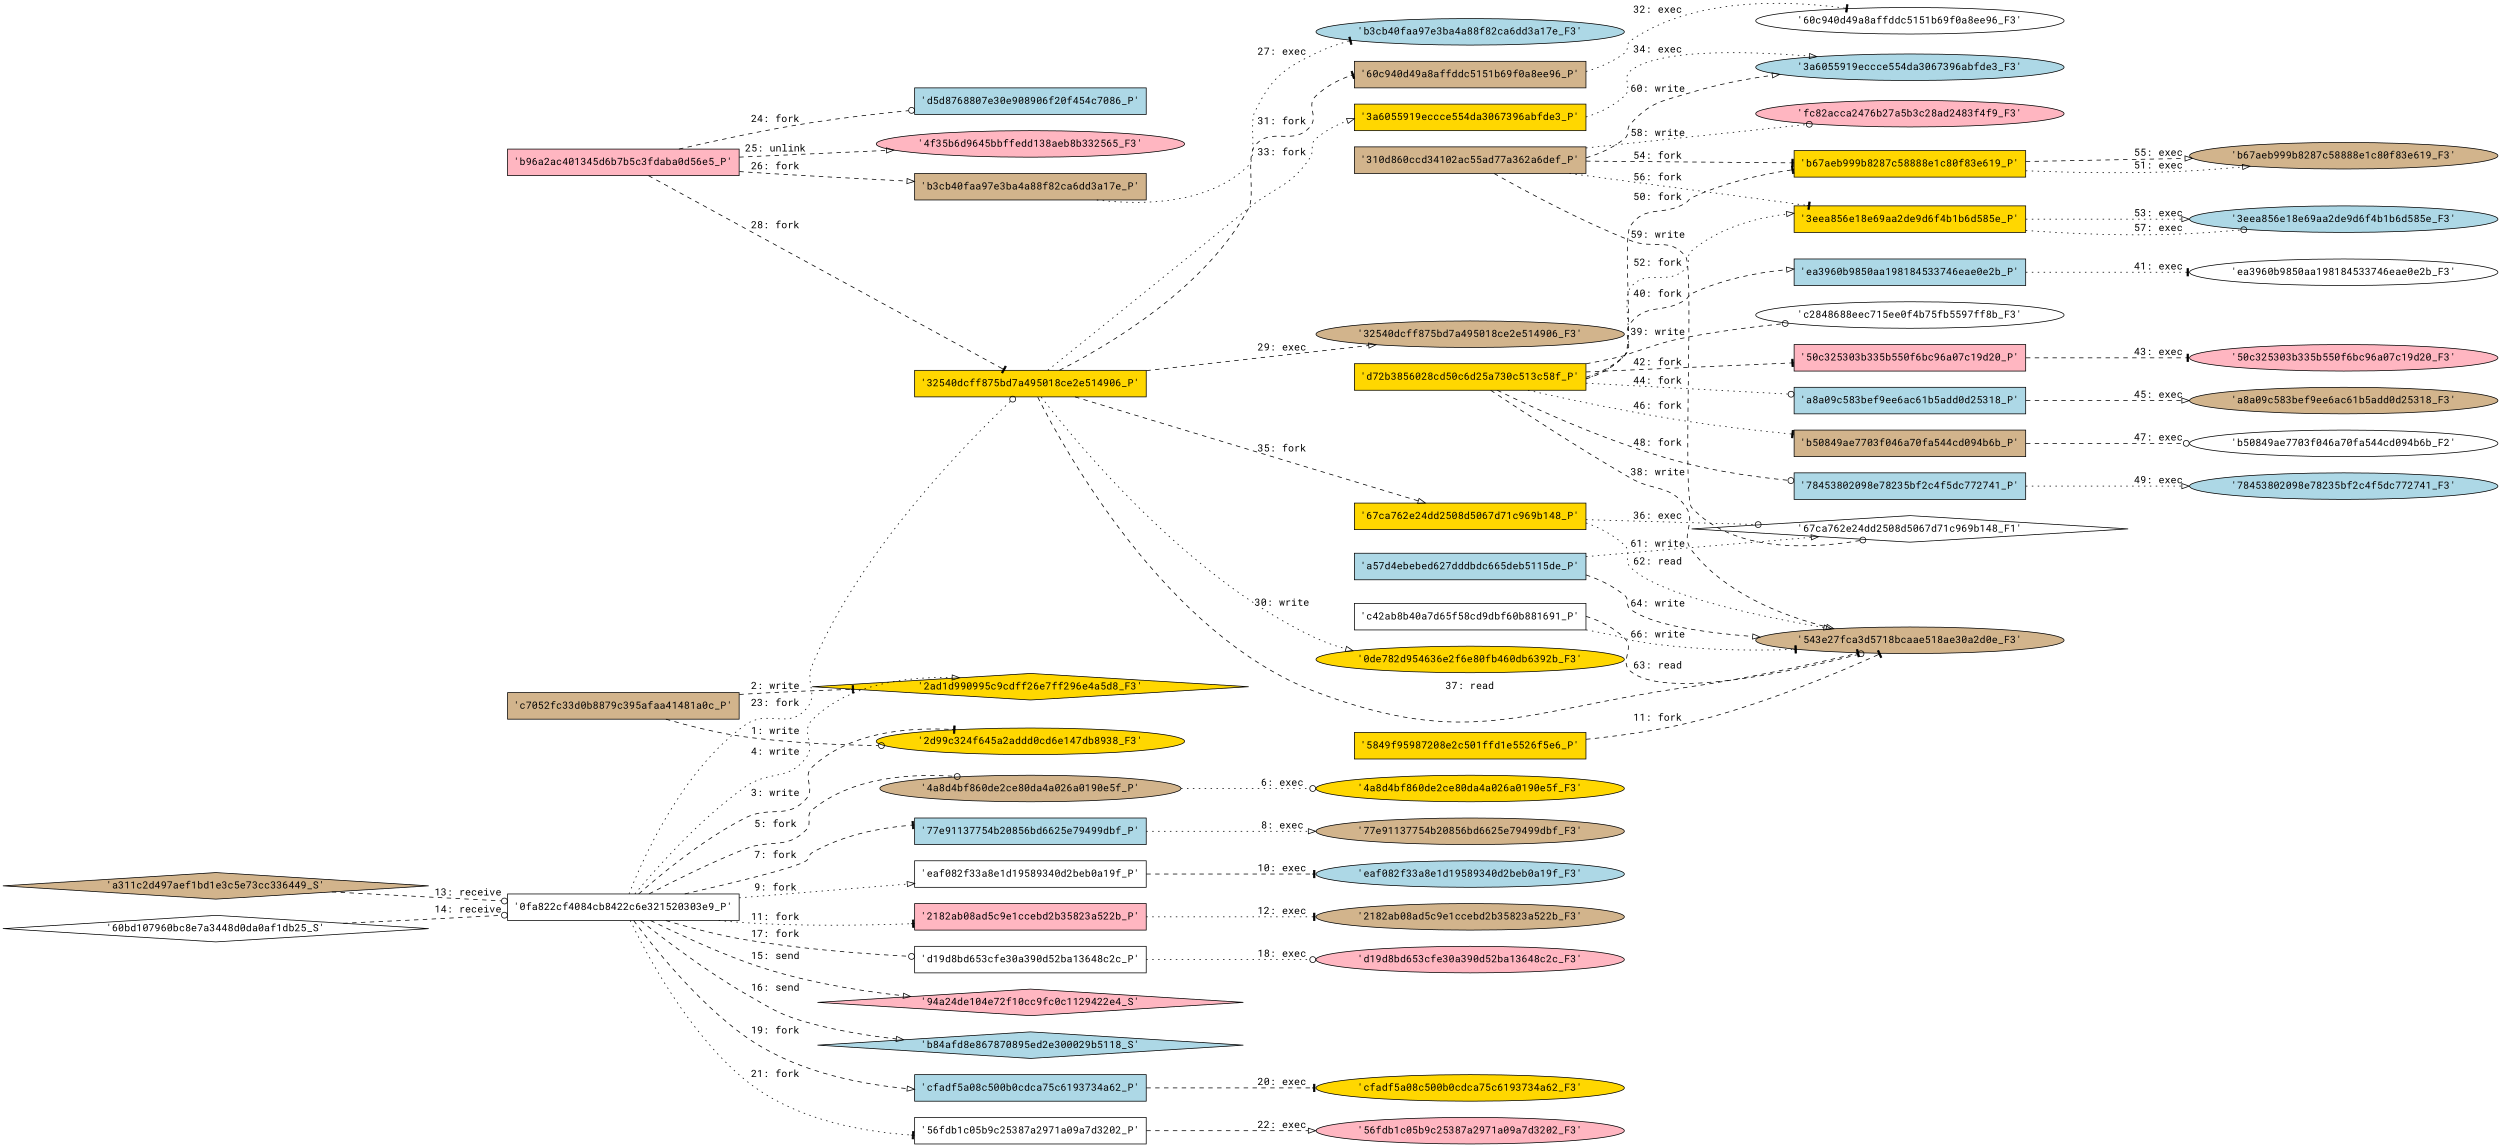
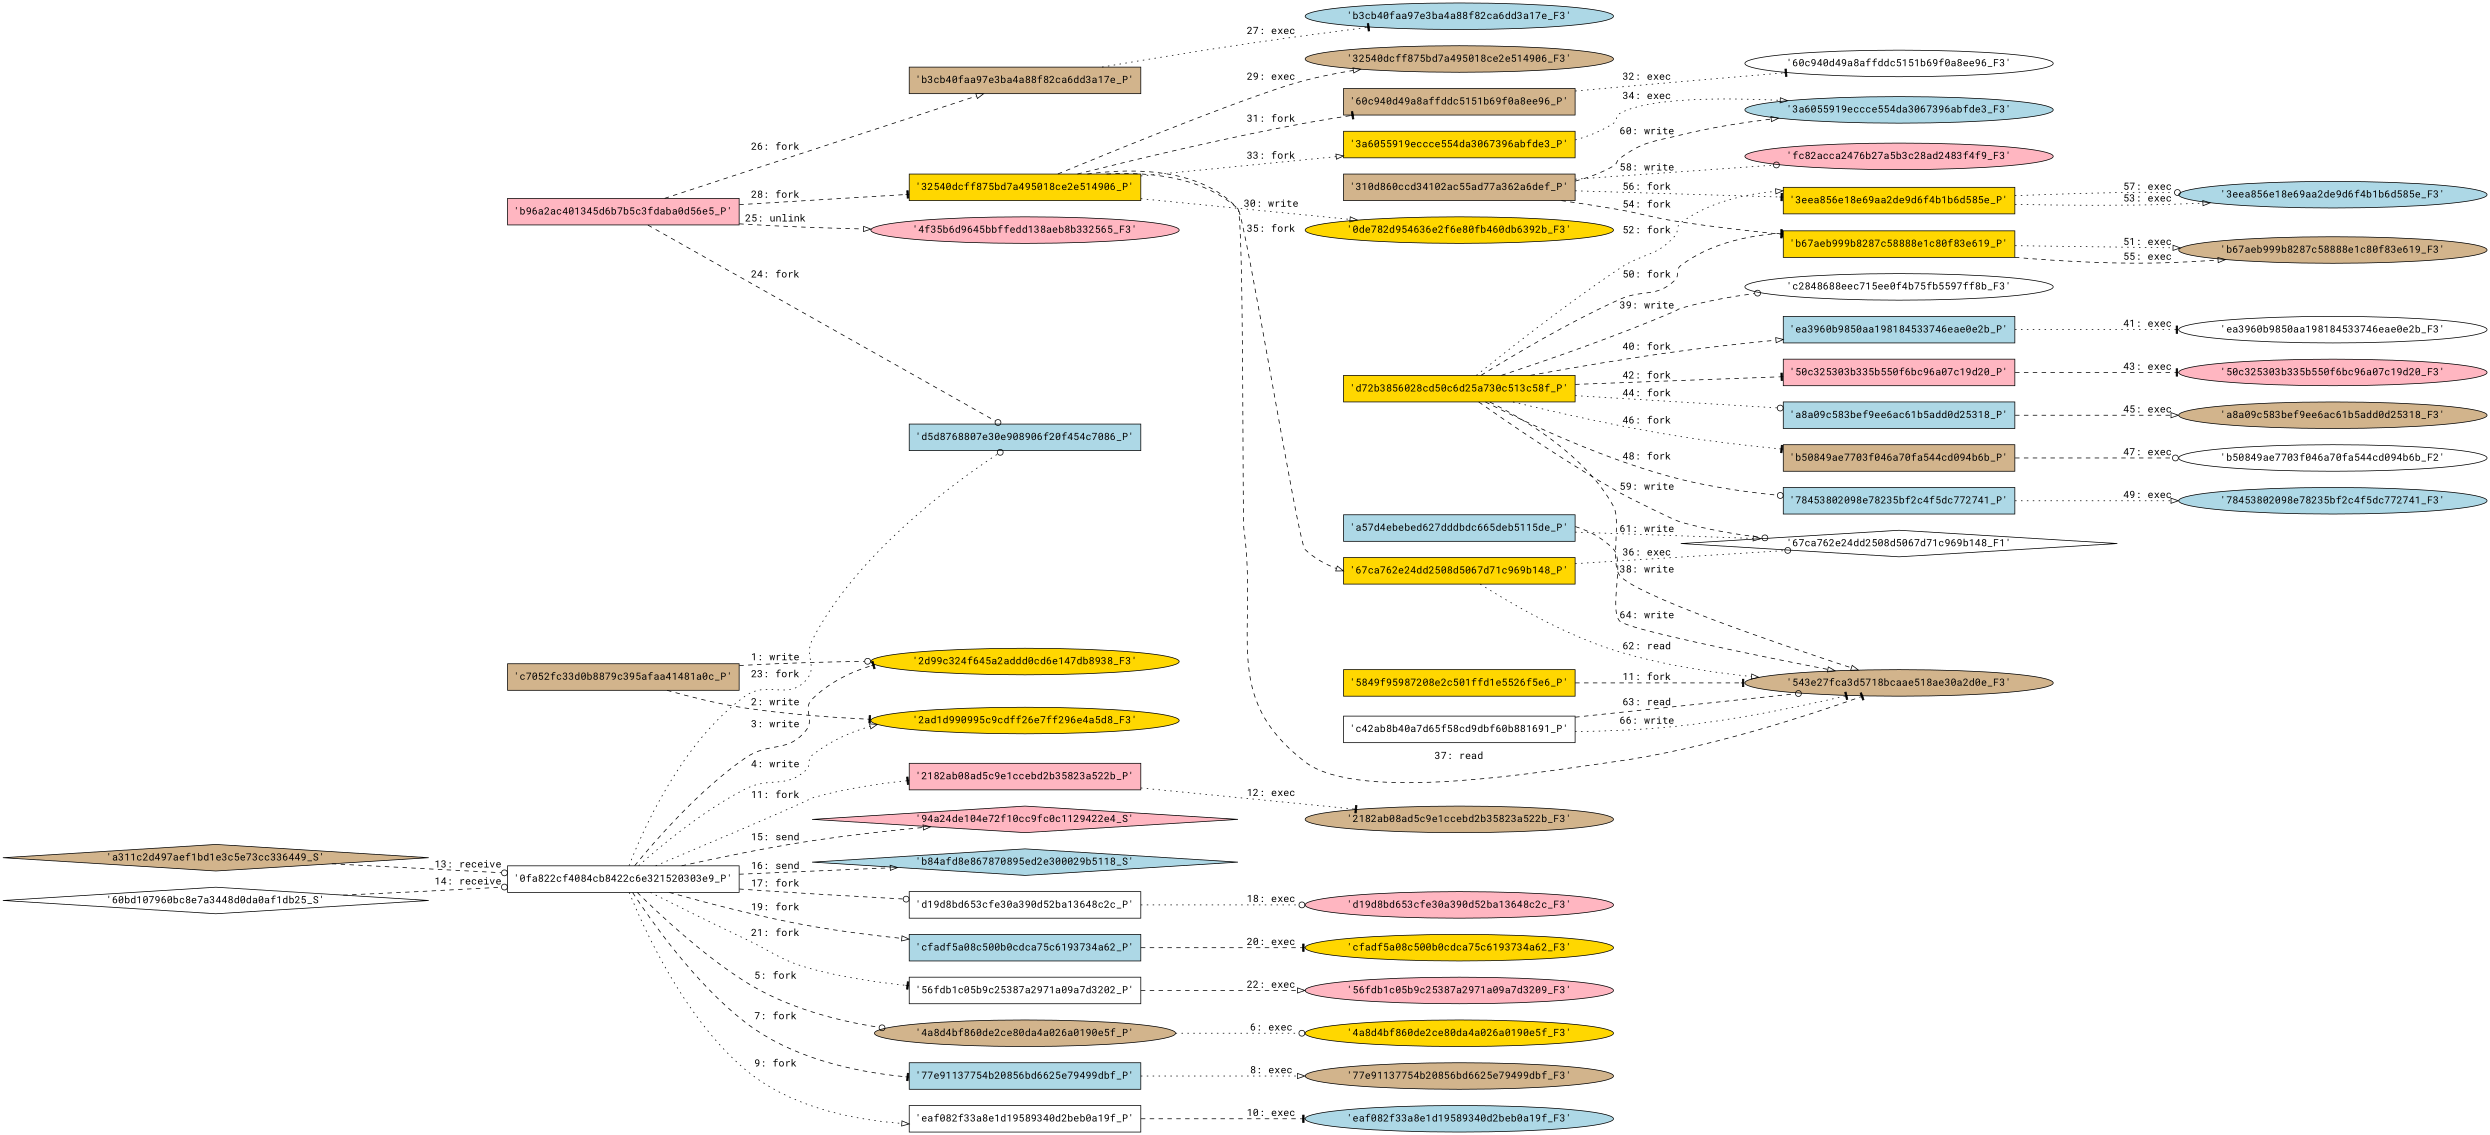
edge "'310d860ccd34102ac55ad77a362a6def_P'" -> "'67ca762e24dd2508d5067d71c969b148_F1'": now "'d72b3856028cd50c6d25a730c513c58f_P'" -> "'67ca762e24dd2508d5067d71c969b148_F1'"
edge "'0fa822cf4084cb8422c6e321520303e9_P'" -> "'32540dcff875bd7a495018ce2e514906_P'": now "'0fa822cf4084cb8422c6e321520303e9_P'" -> "'d5d8768807e30e908906f20f454c7086_P'"
node "'2ad1d990995c9cdff26e7ff296e4a5d8_F3'": shape diamond -> ellipse
node "'56fdb1c05b9c25387a2971a09a7d3202_F3'": label "'56fdb1c05b9c25387a2971a09a7d3202_F3'" -> "'56fdb1c05b9c25387a2971a09a7d3209_F3'"
